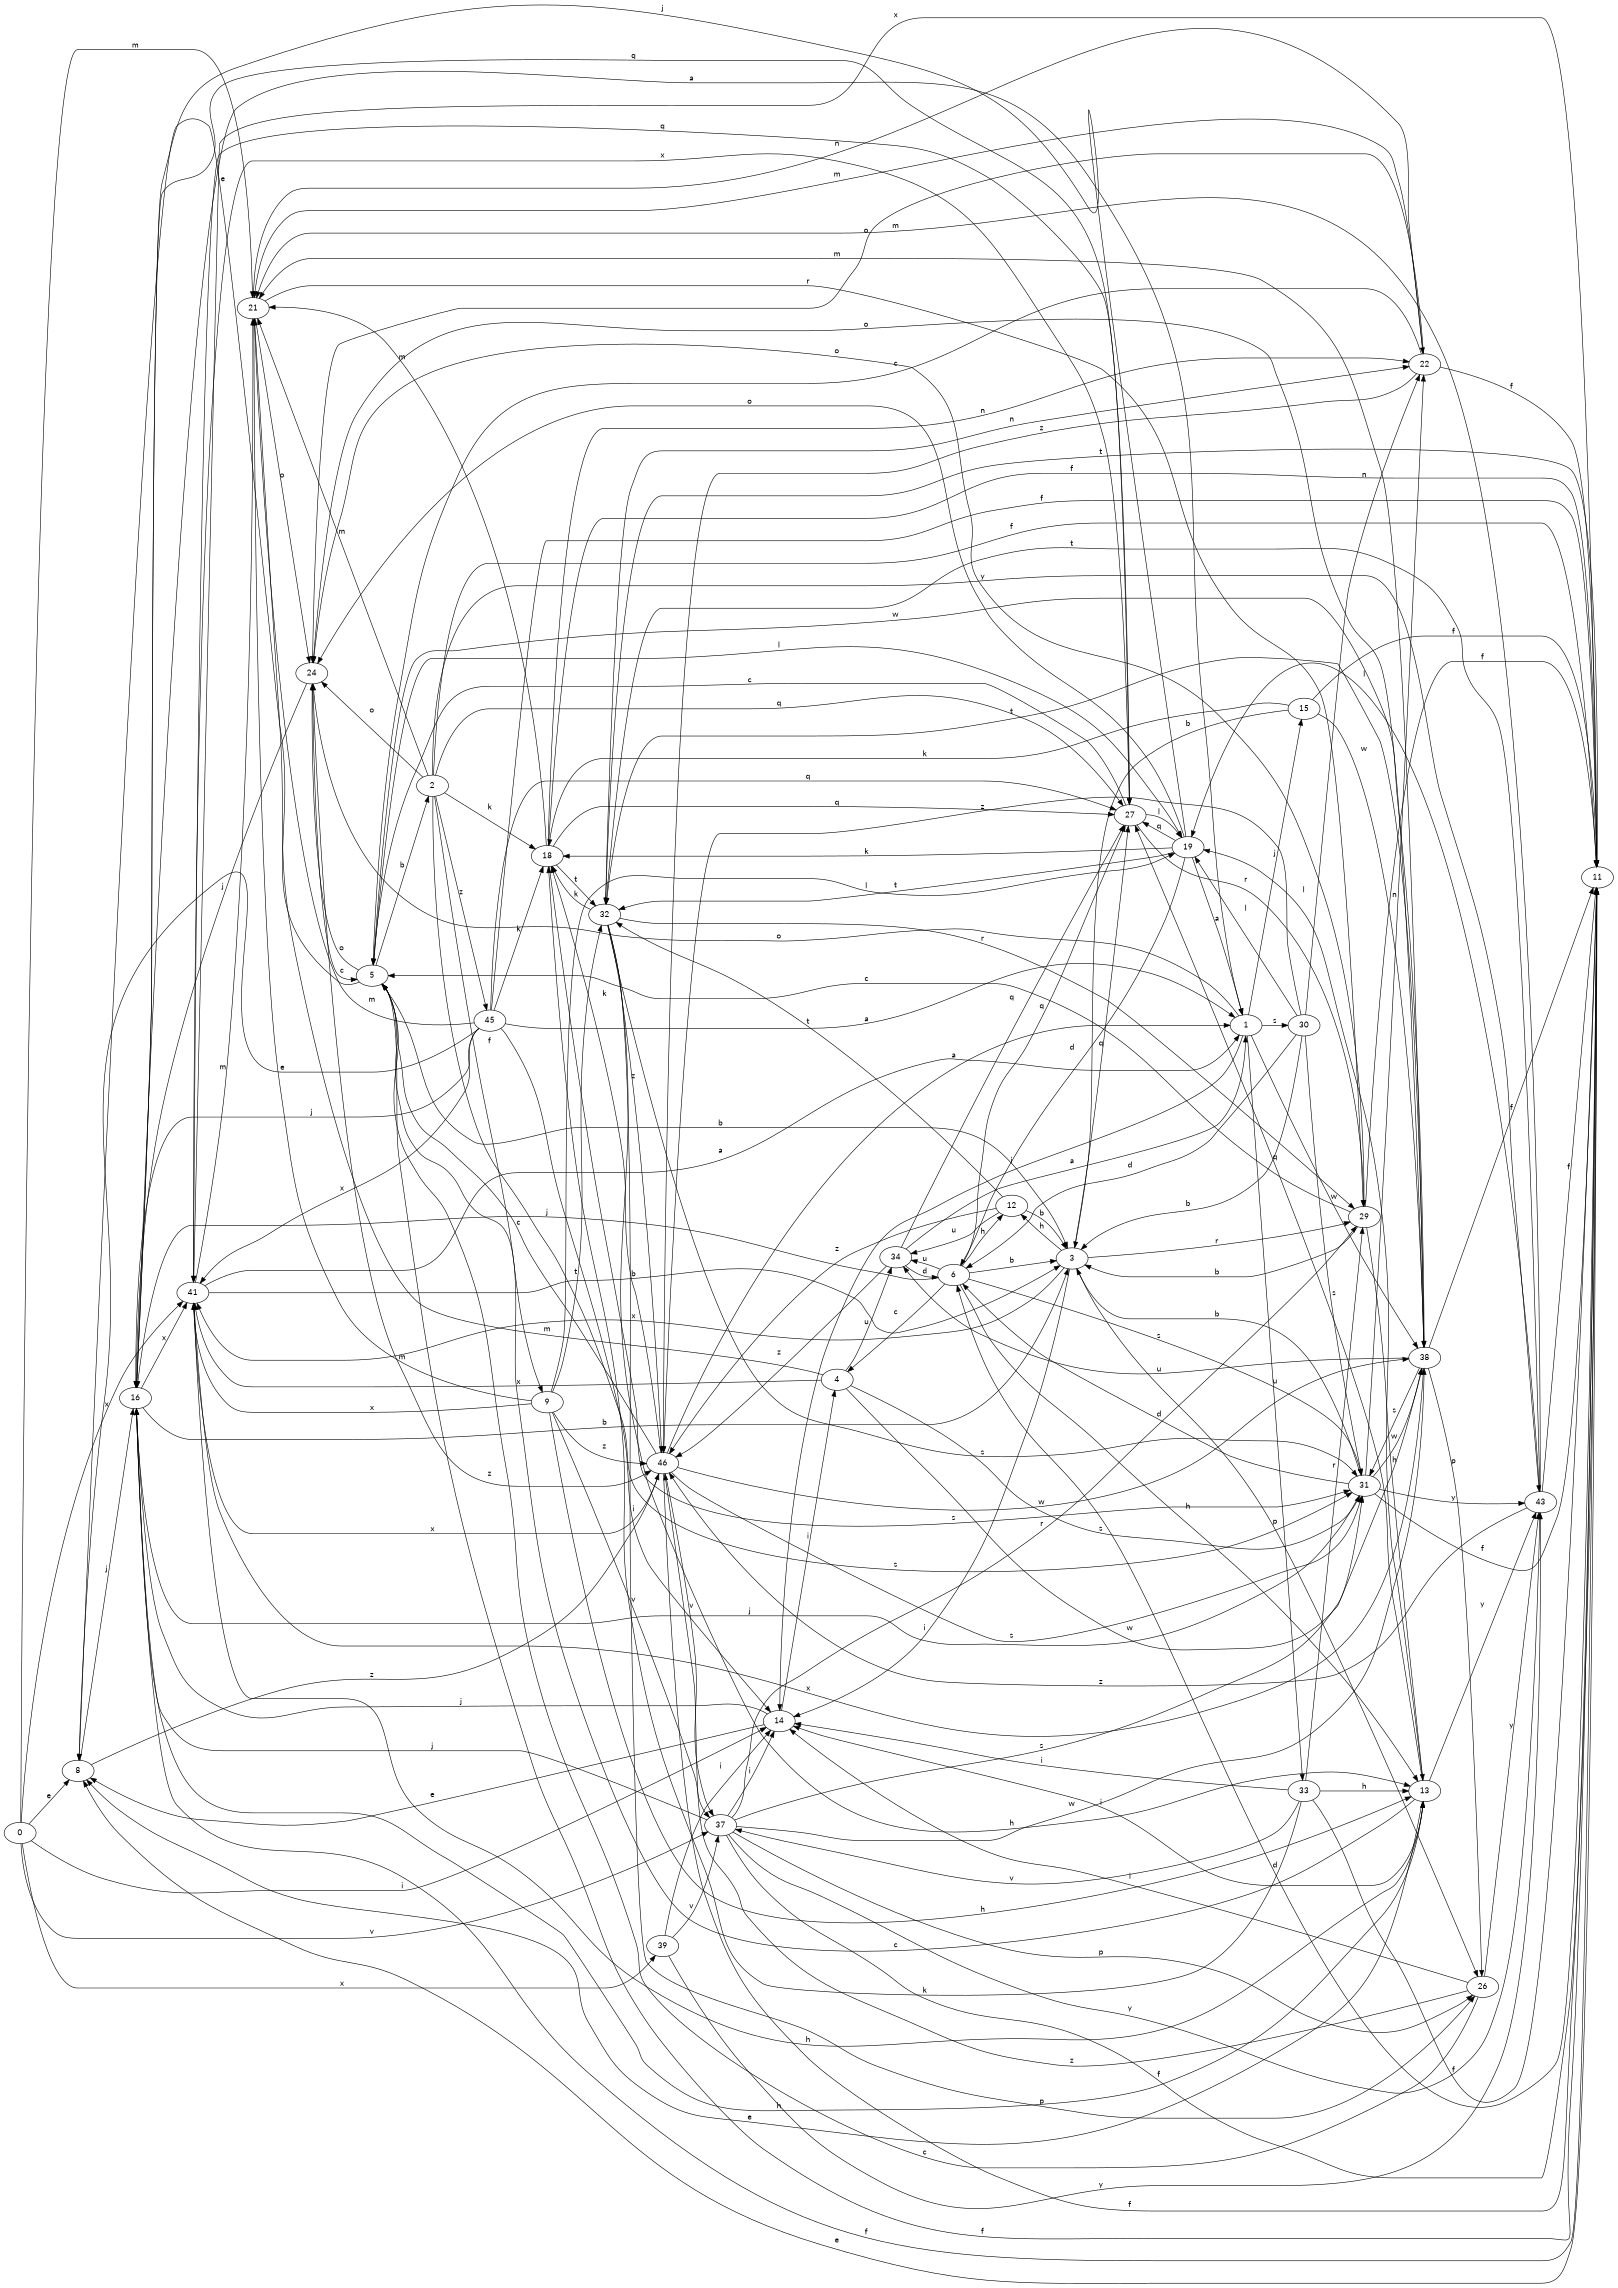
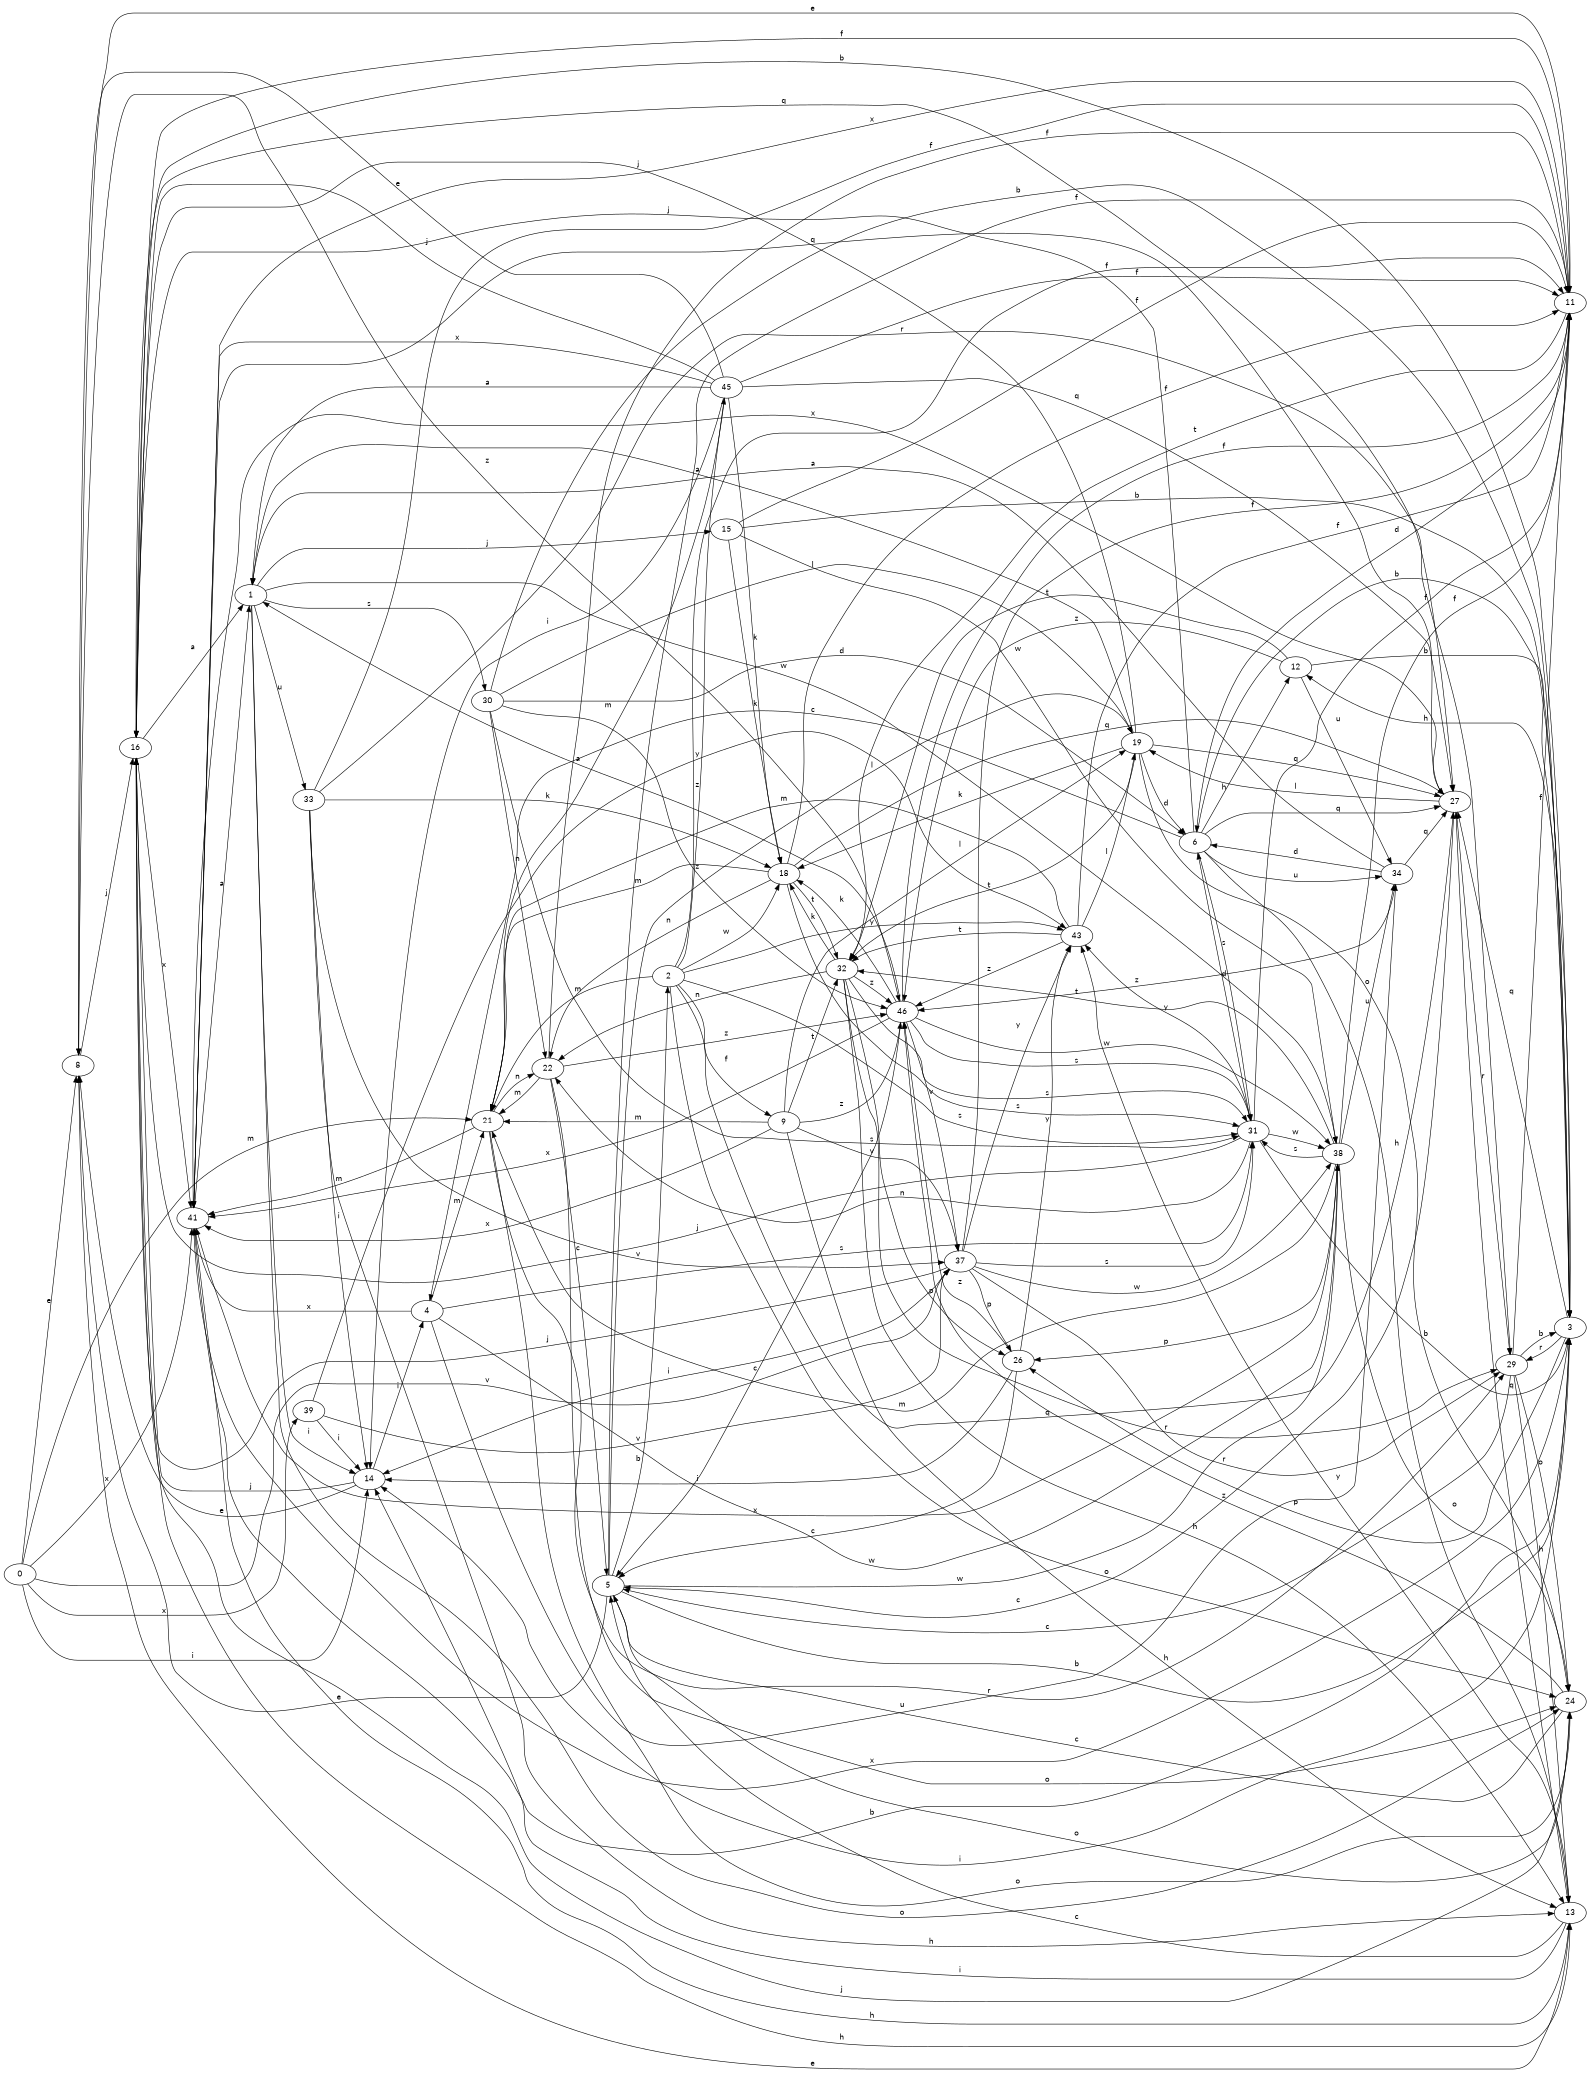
edge "41" -> "21": reversed
edge "2" -> "18": label "k" -> "w"
edge "13" -> "19": removed, label "l"
